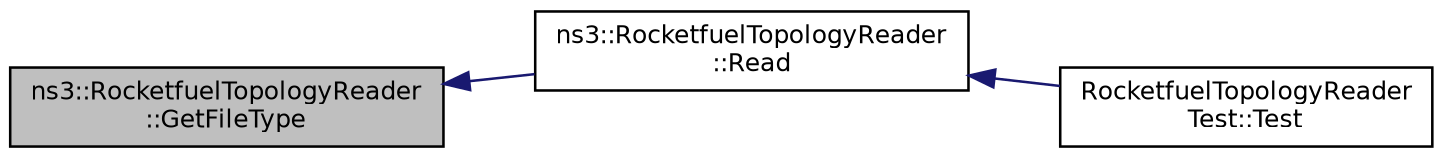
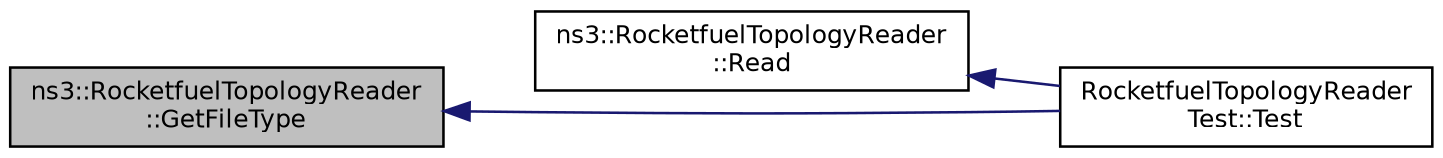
edge "ns3::RocketfuelTopologyReader ::Read" -> "ns3::RocketfuelTopologyReader ::GetFileType": now "RocketfuelTopologyReader Test::Test" -> "ns3::RocketfuelTopologyReader ::GetFileType"
